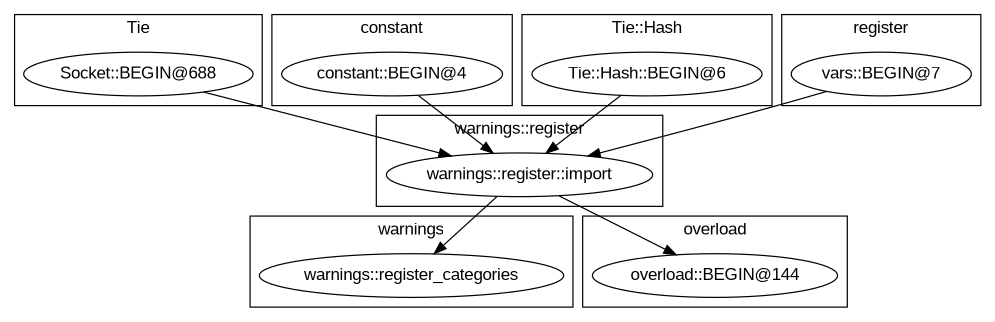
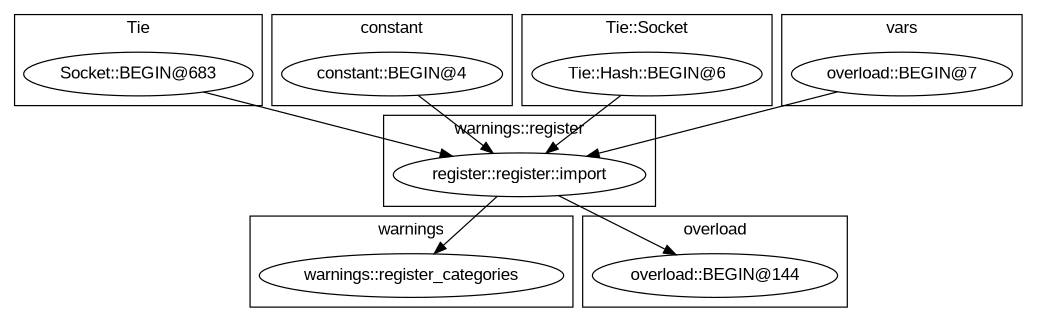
cluster "Tie::Hash": label "Tie::Hash" -> "Tie::Socket"
cluster "register": label "register" -> "vars"
node "Socket::BEGIN@688": label "Socket::BEGIN@688" -> "Socket::BEGIN@683"
node "vars::BEGIN@7": label "vars::BEGIN@7" -> "overload::BEGIN@7"
node "warnings::register::import": label "warnings::register::import" -> "register::register::import"
